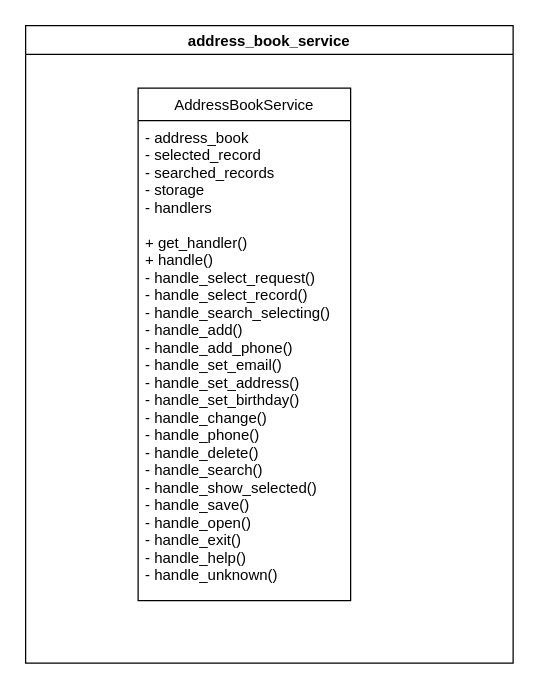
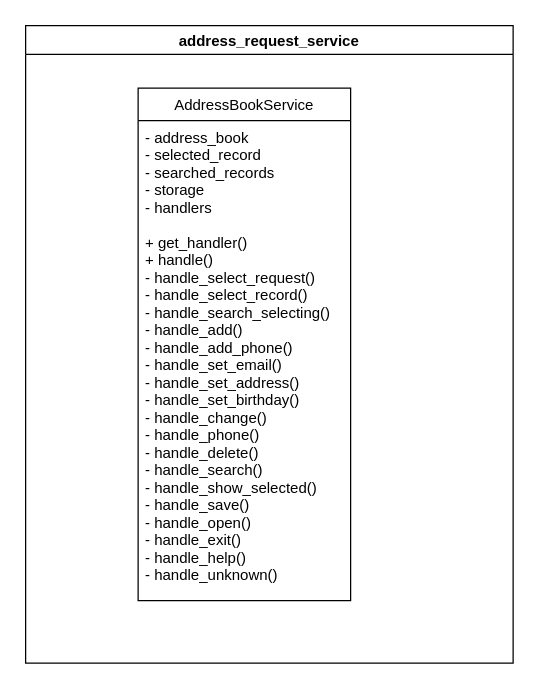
node "address_book_service": label "address_book_service" -> "address_request_service"
